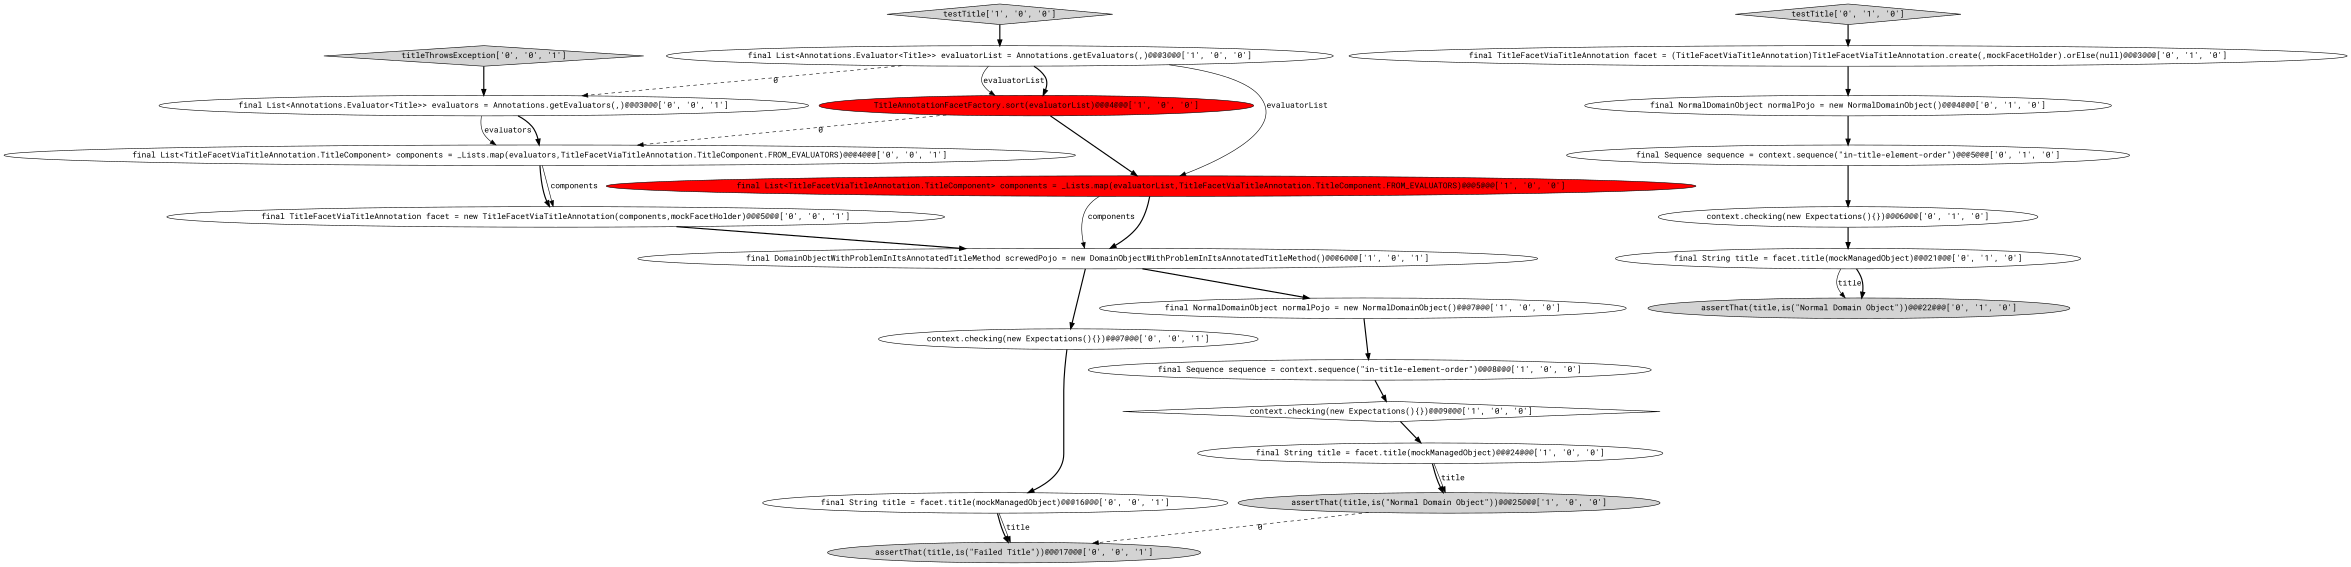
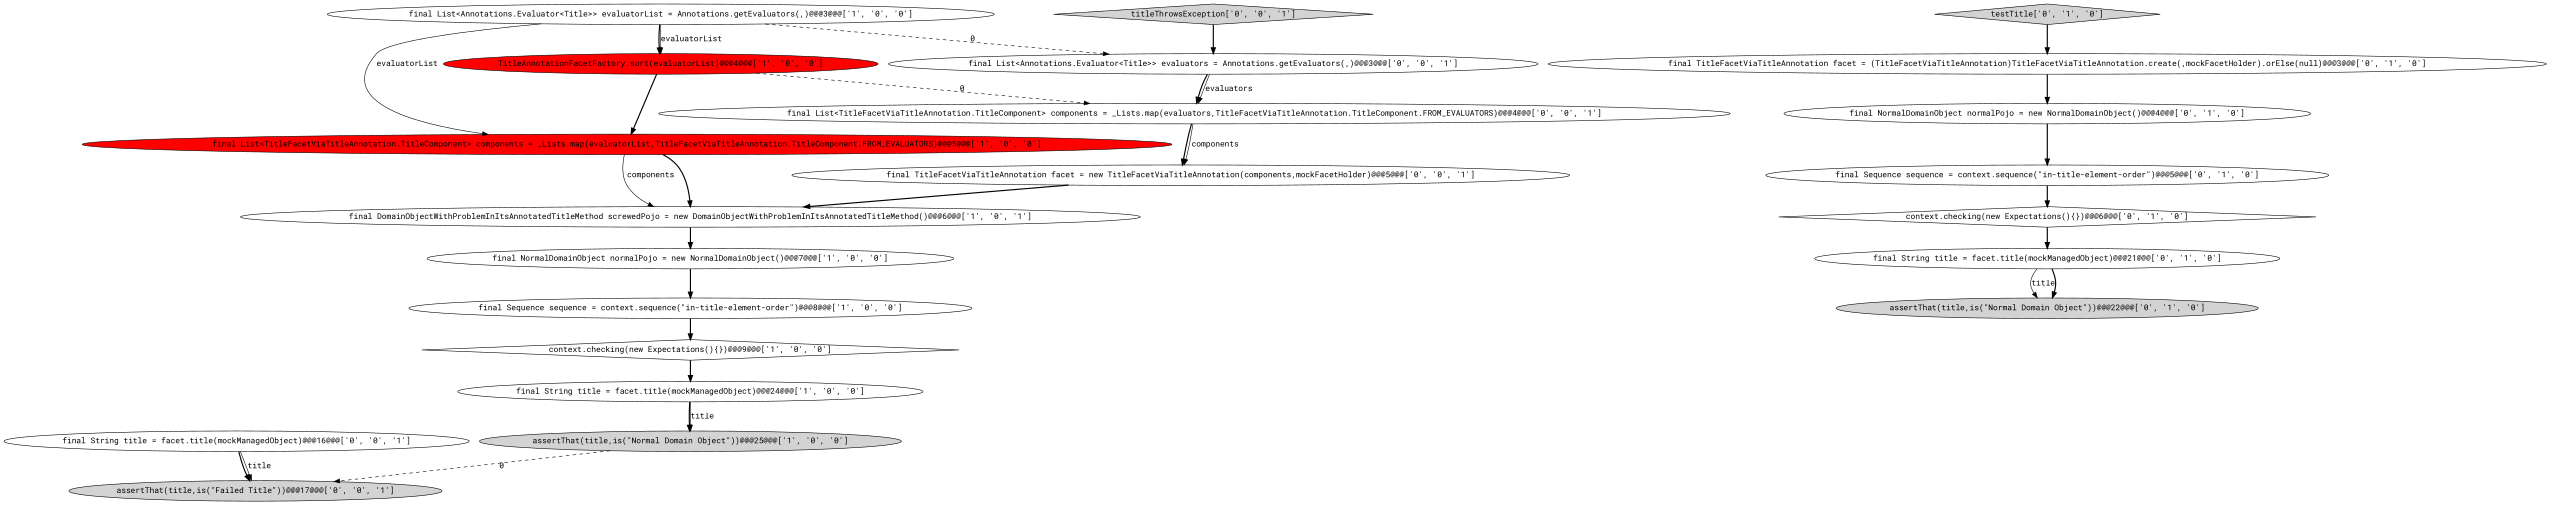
node "testTitle['1', '0', '0']": removed
node "context.checking(new Expectations(){})@@@6@@@['0', '1', '0']": shape ellipse -> diamond
node "context.checking(new Expectations(){})@@@7@@@['0', '0', '1']": removed
